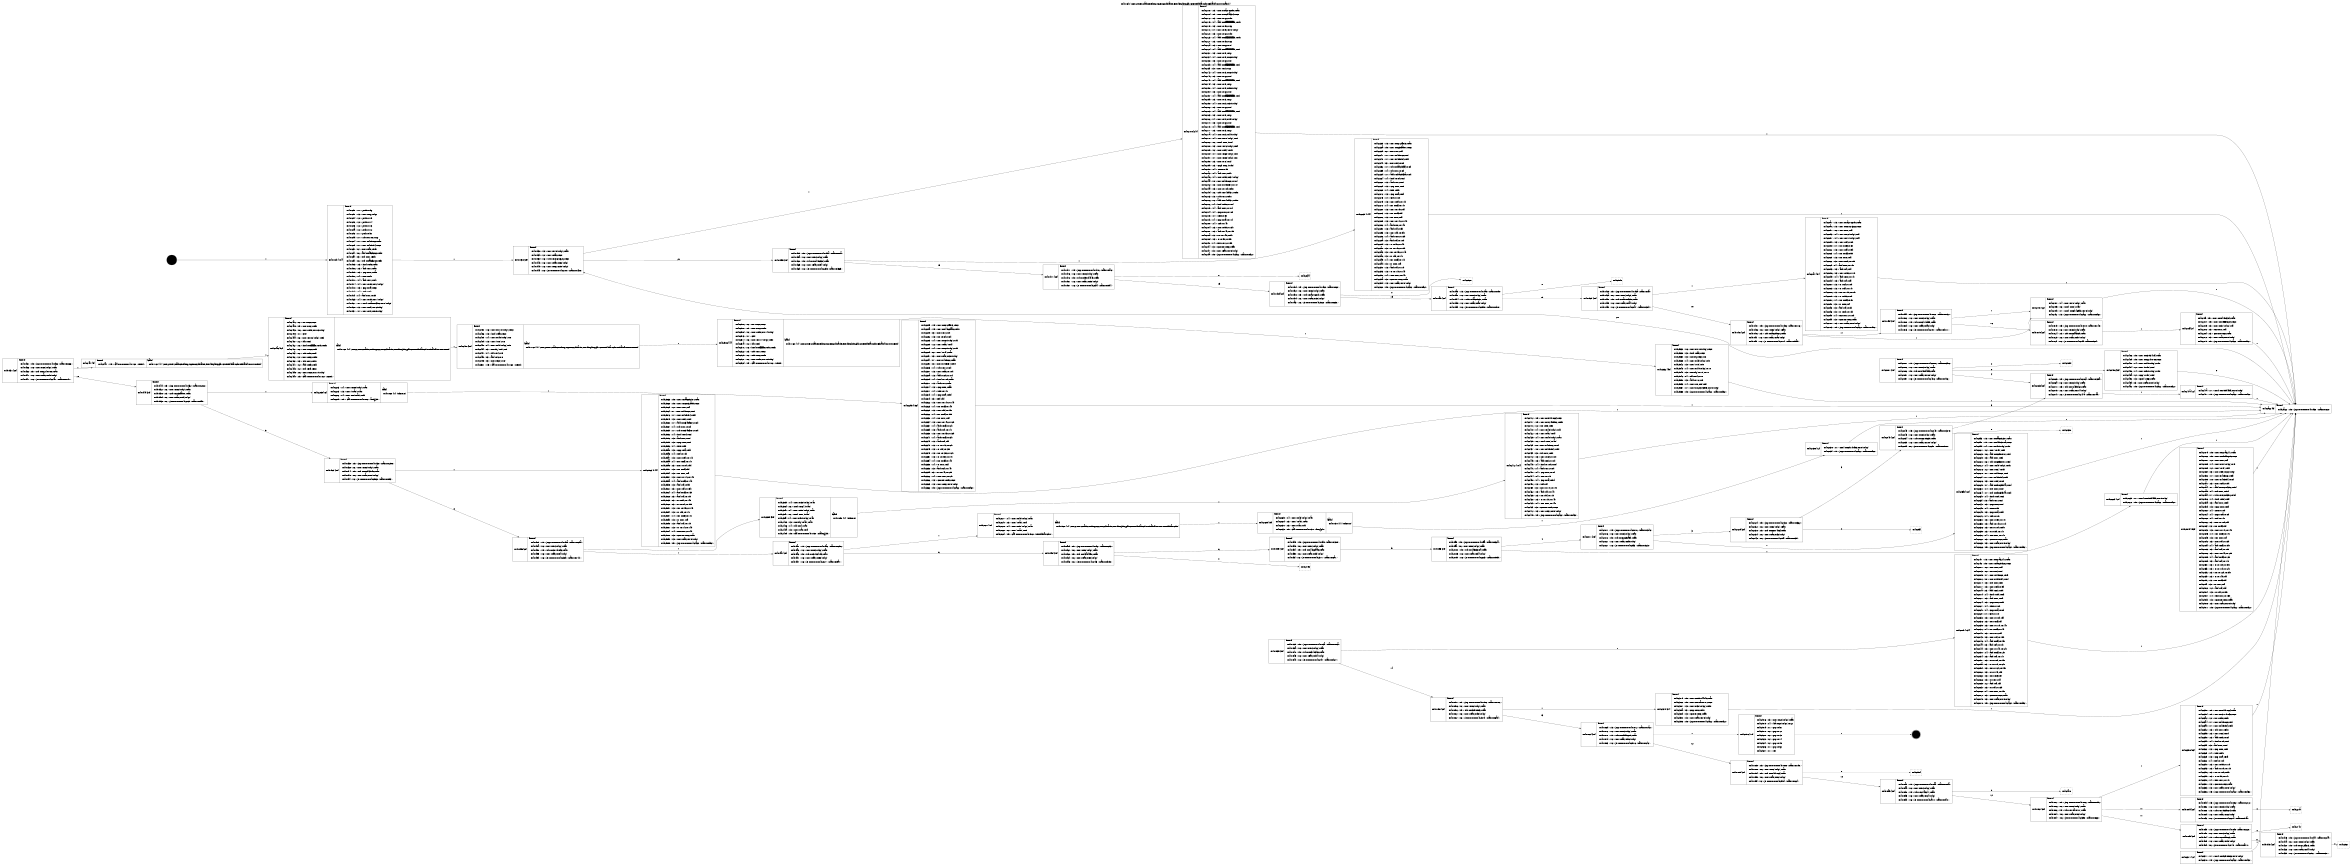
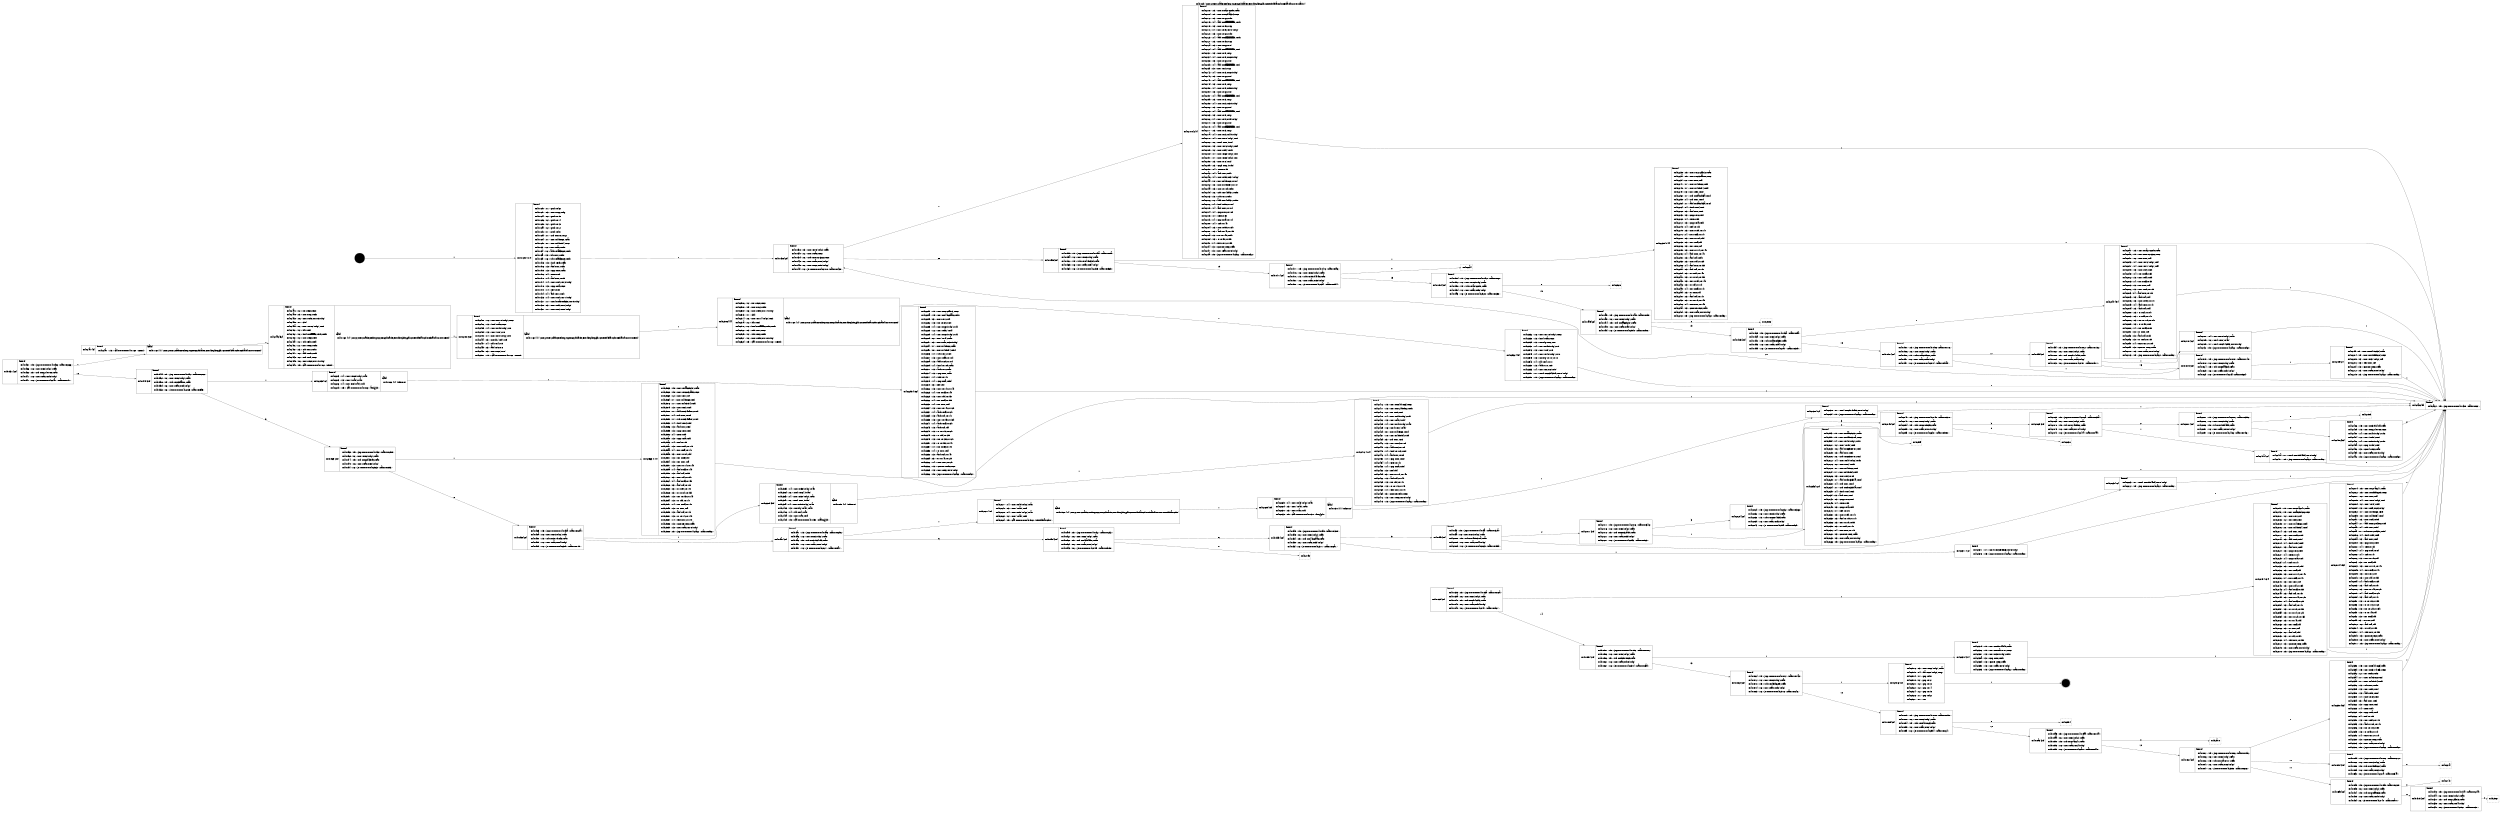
edge "0x402081 [28]" -> "0x402065 [28]": reversed
edge "0x401fd9 [28]" -> "0x402371 [12]": added, label "1"
